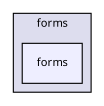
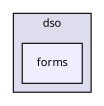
cluster "forms": label "forms" -> "dso"
